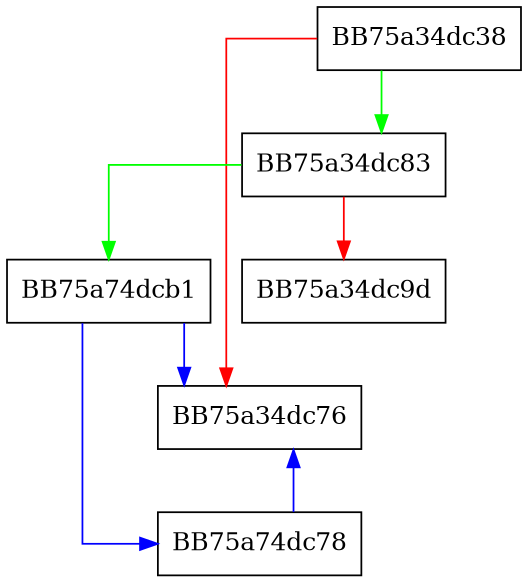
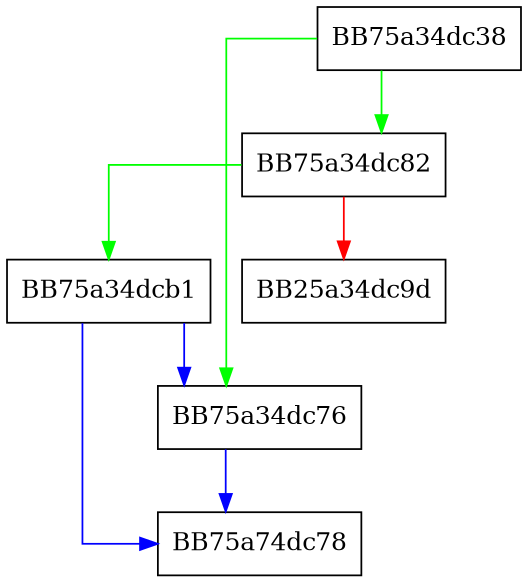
edge "BB75a34dc38" -> "BB75a34dc76": color red -> green
node "BB75a34dc83": label "BB75a34dc83" -> "BB75a34dc82"
node "BB75a74dcb1": label "BB75a74dcb1" -> "BB75a34dcb1"
node "BB75a34dc9d": label "BB75a34dc9d" -> "BB25a34dc9d"
edge "BB75a74dc78" -> "BB75a34dc76": reversed
